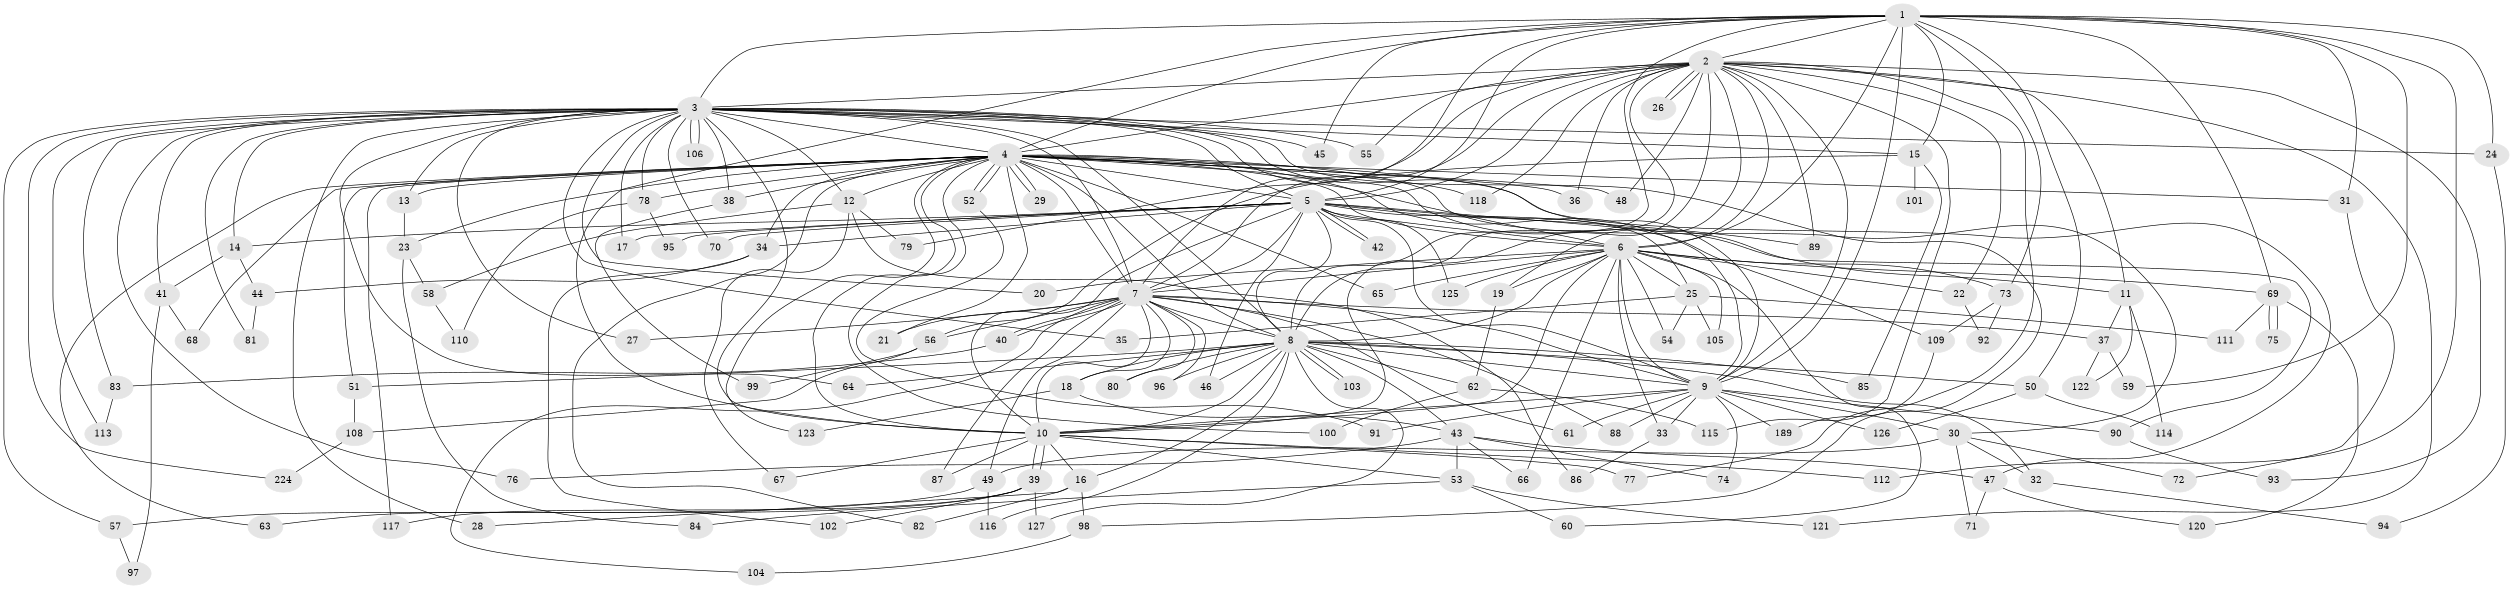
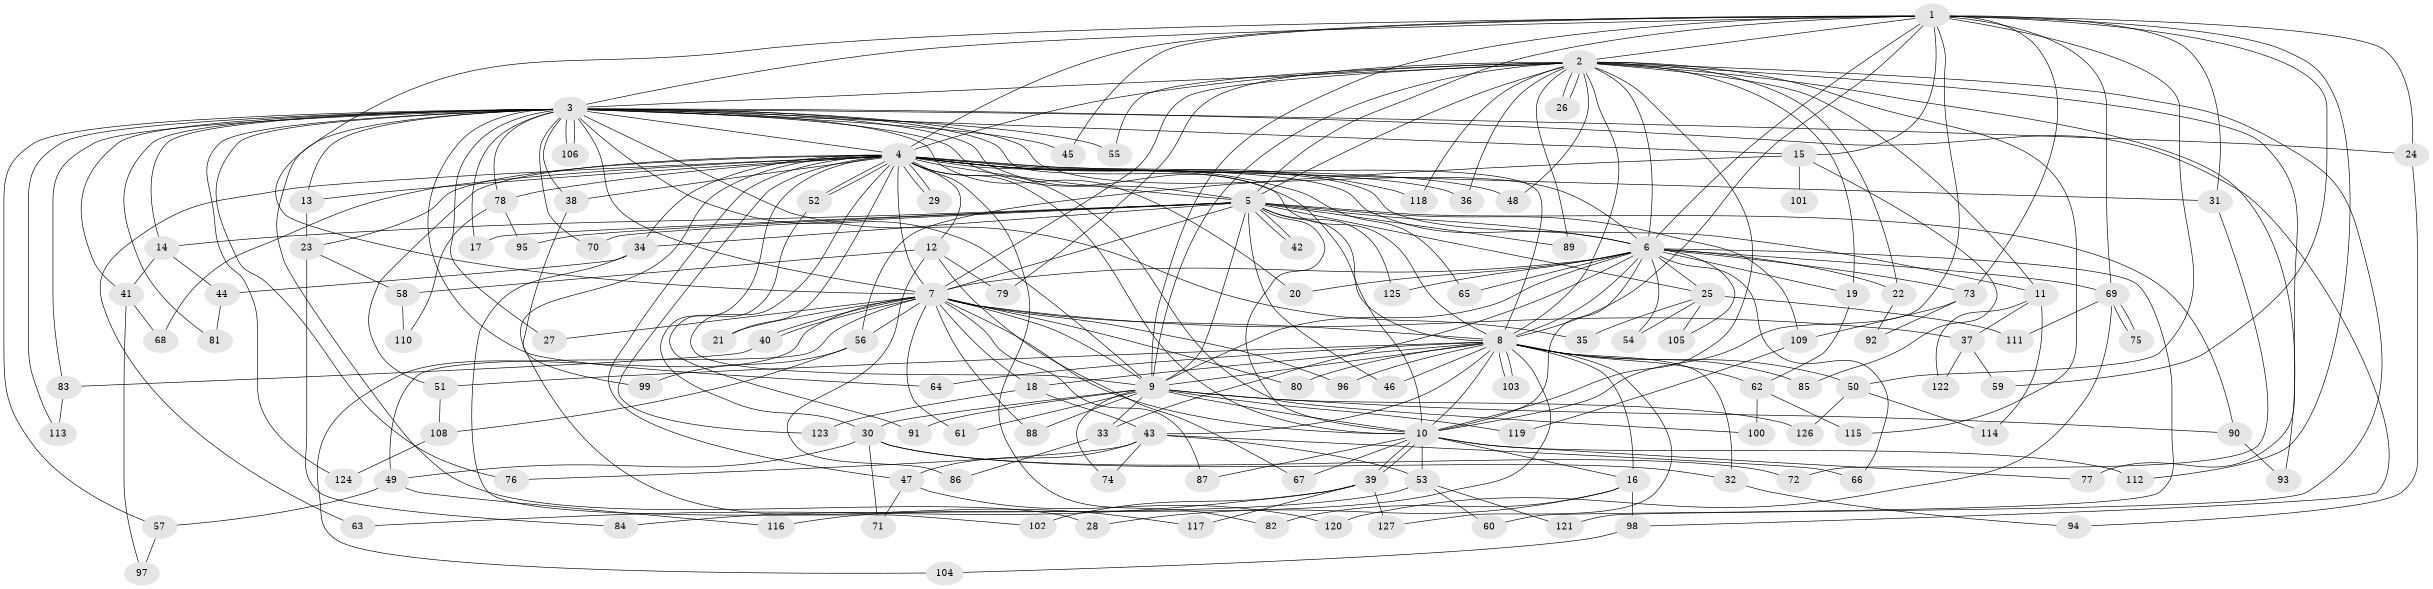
edge "3" -- "12": removed
node "189": label "189" -> "119"
node "224": label "224" -> "124"
